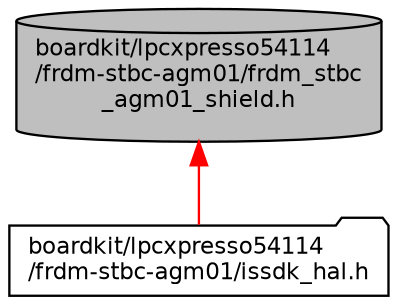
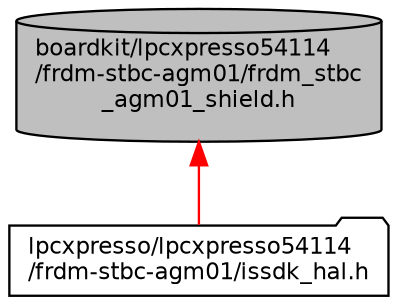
node "boardkit/lpcxpresso54114 /frdm-stbc-agm01/issdk_hal.h": label "boardkit/lpcxpresso54114 /frdm-stbc-agm01/issdk_hal.h" -> "lpcxpresso/lpcxpresso54114 /frdm-stbc-agm01/issdk_hal.h"
